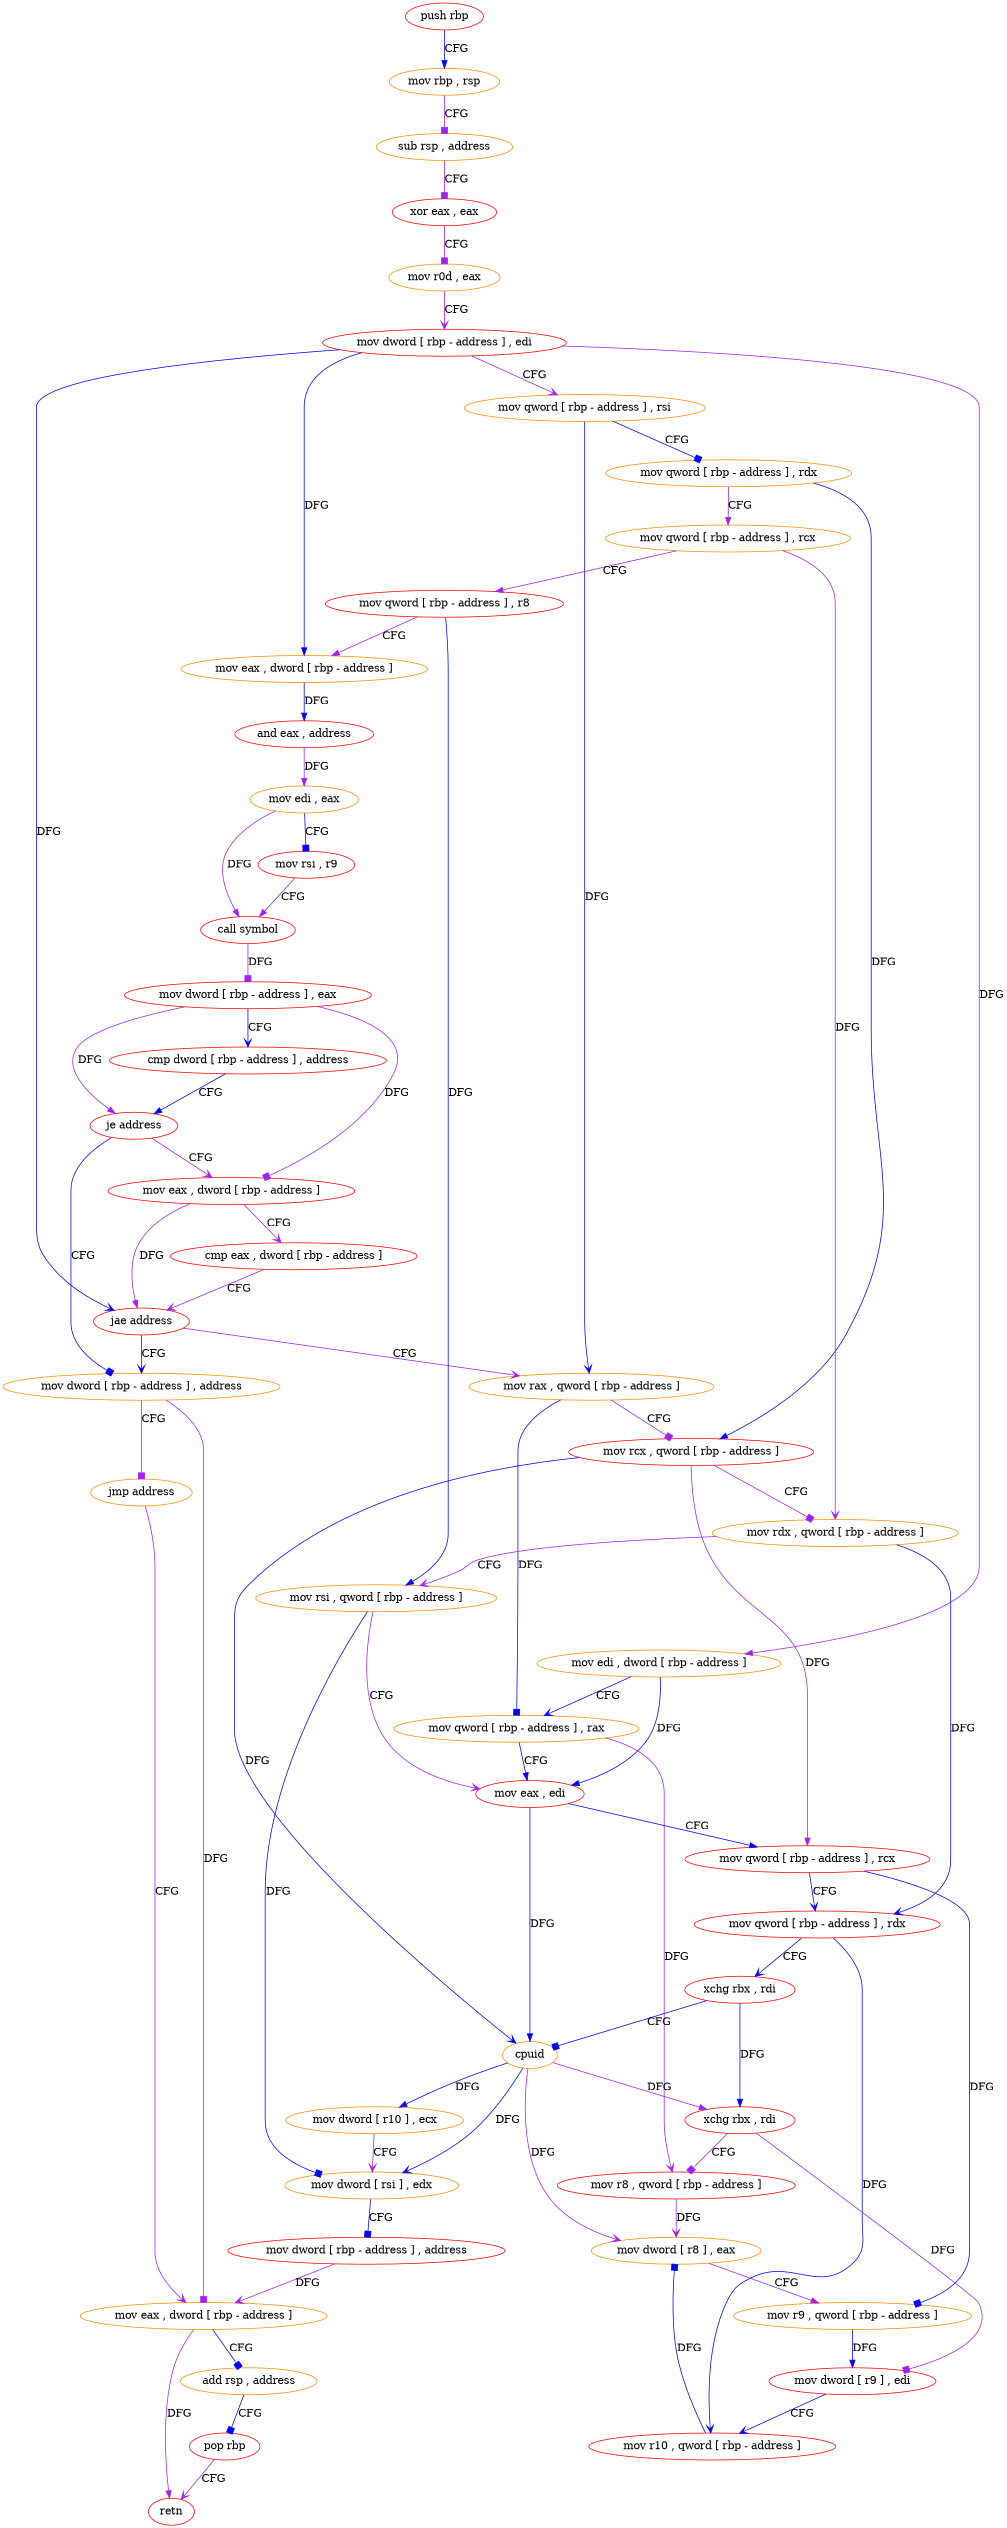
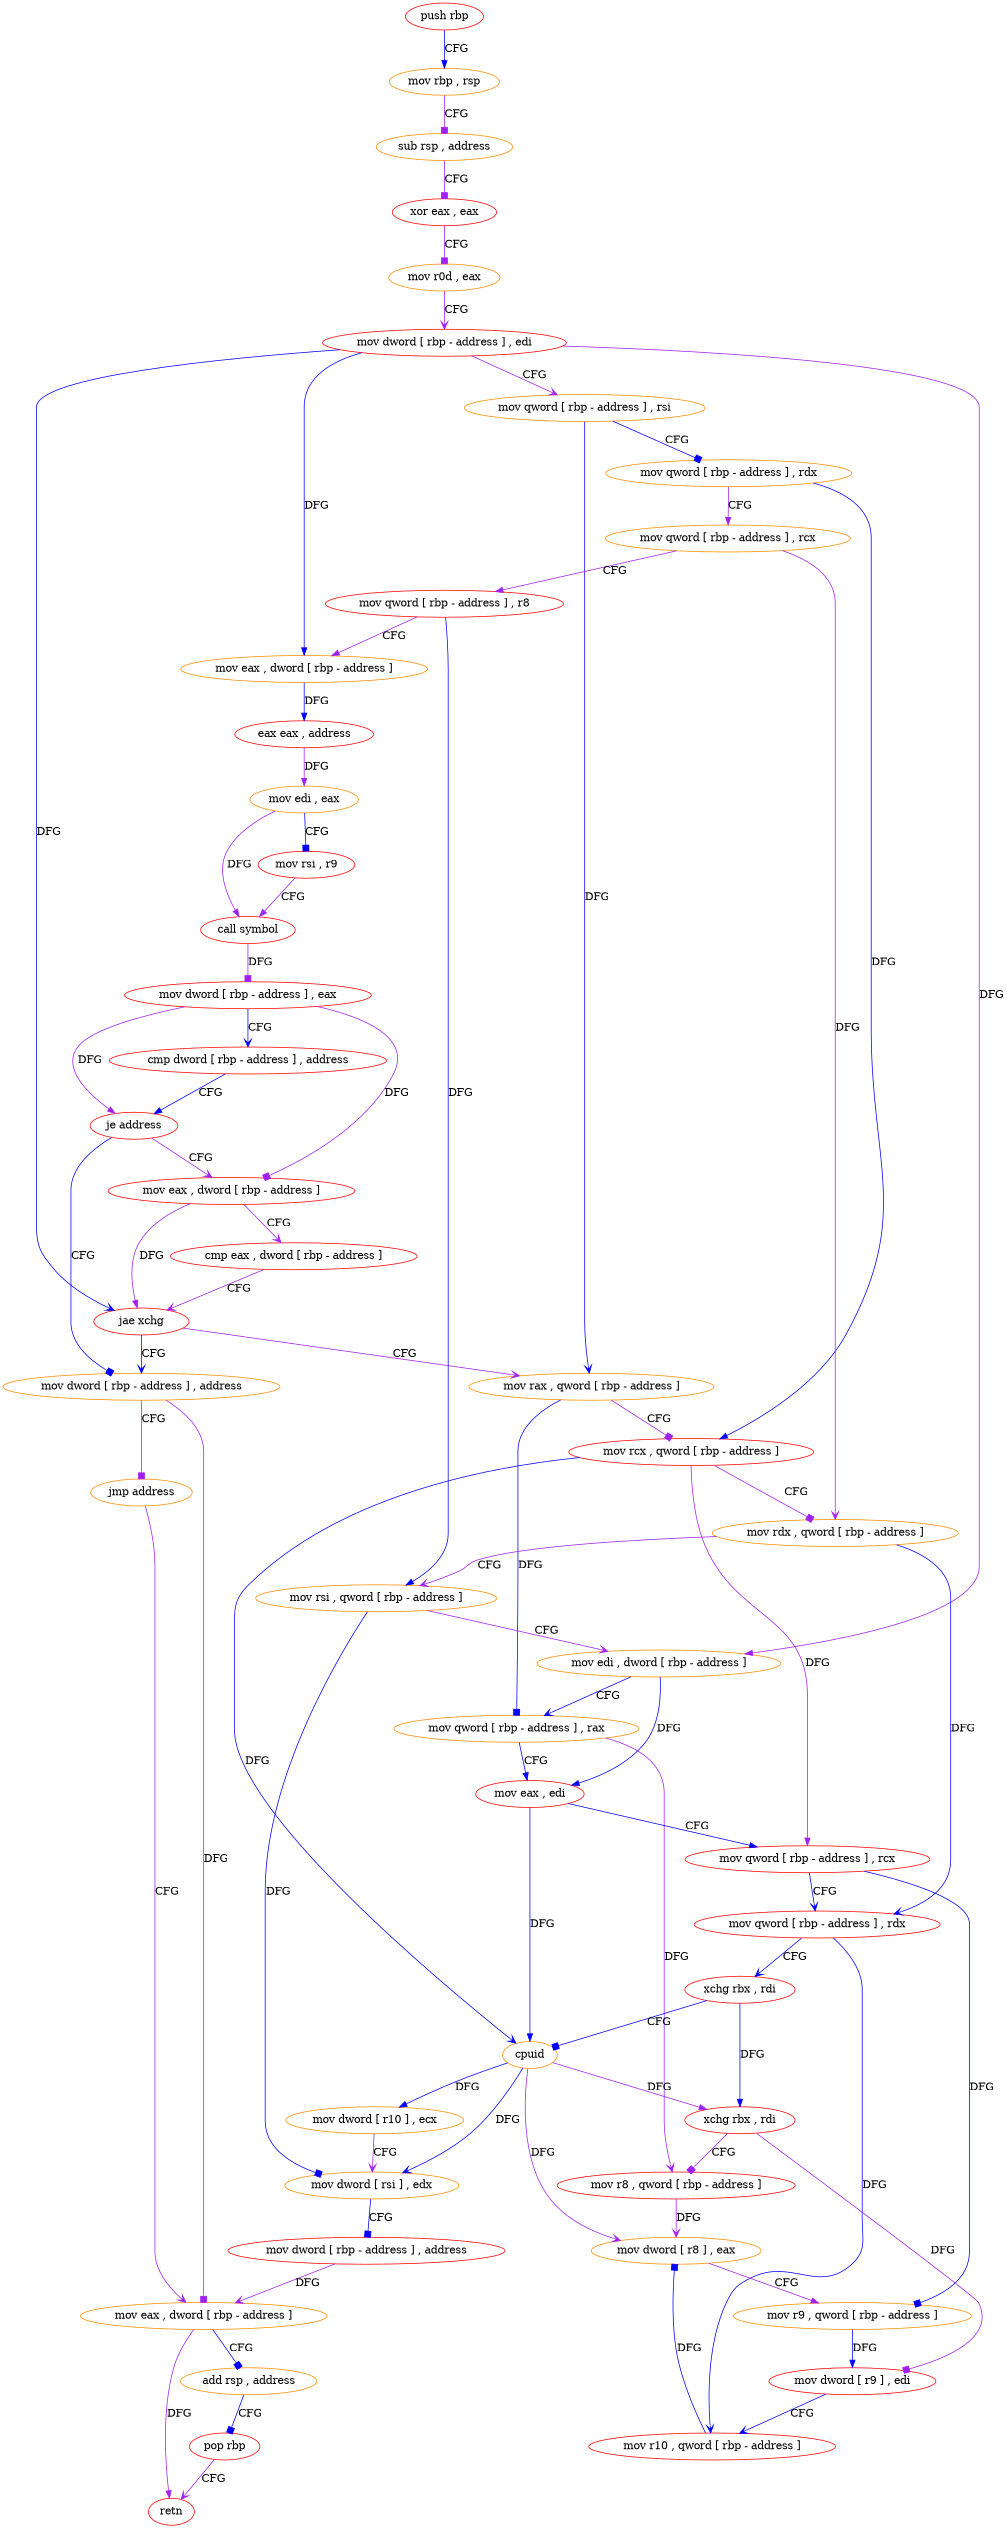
node "and eax , address": label "and eax , address" -> "eax eax , address"
node "jae address": label "jae address" -> "jae xchg"
edge "mov rsi , qword [ rbp - address ]" -> "mov eax , edi": now "mov rsi , qword [ rbp - address ]" -> "mov edi , dword [ rbp - address ]"
